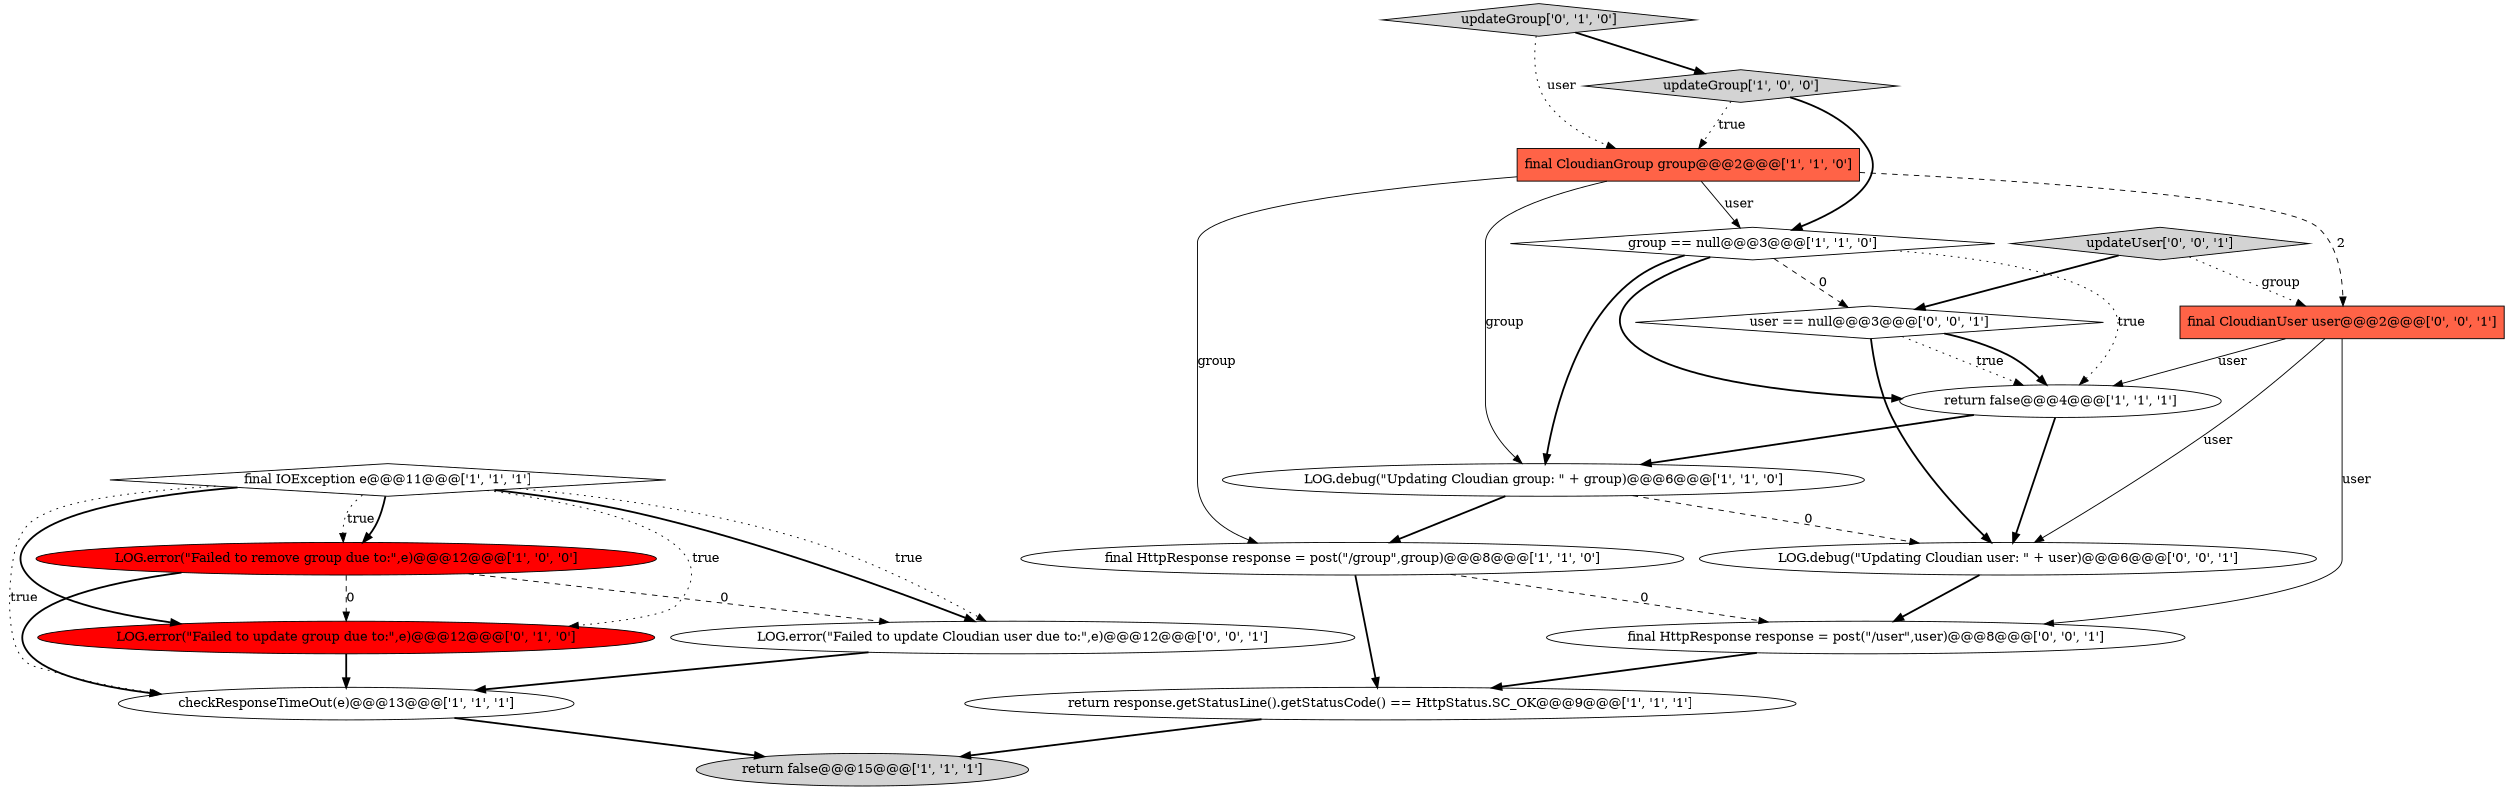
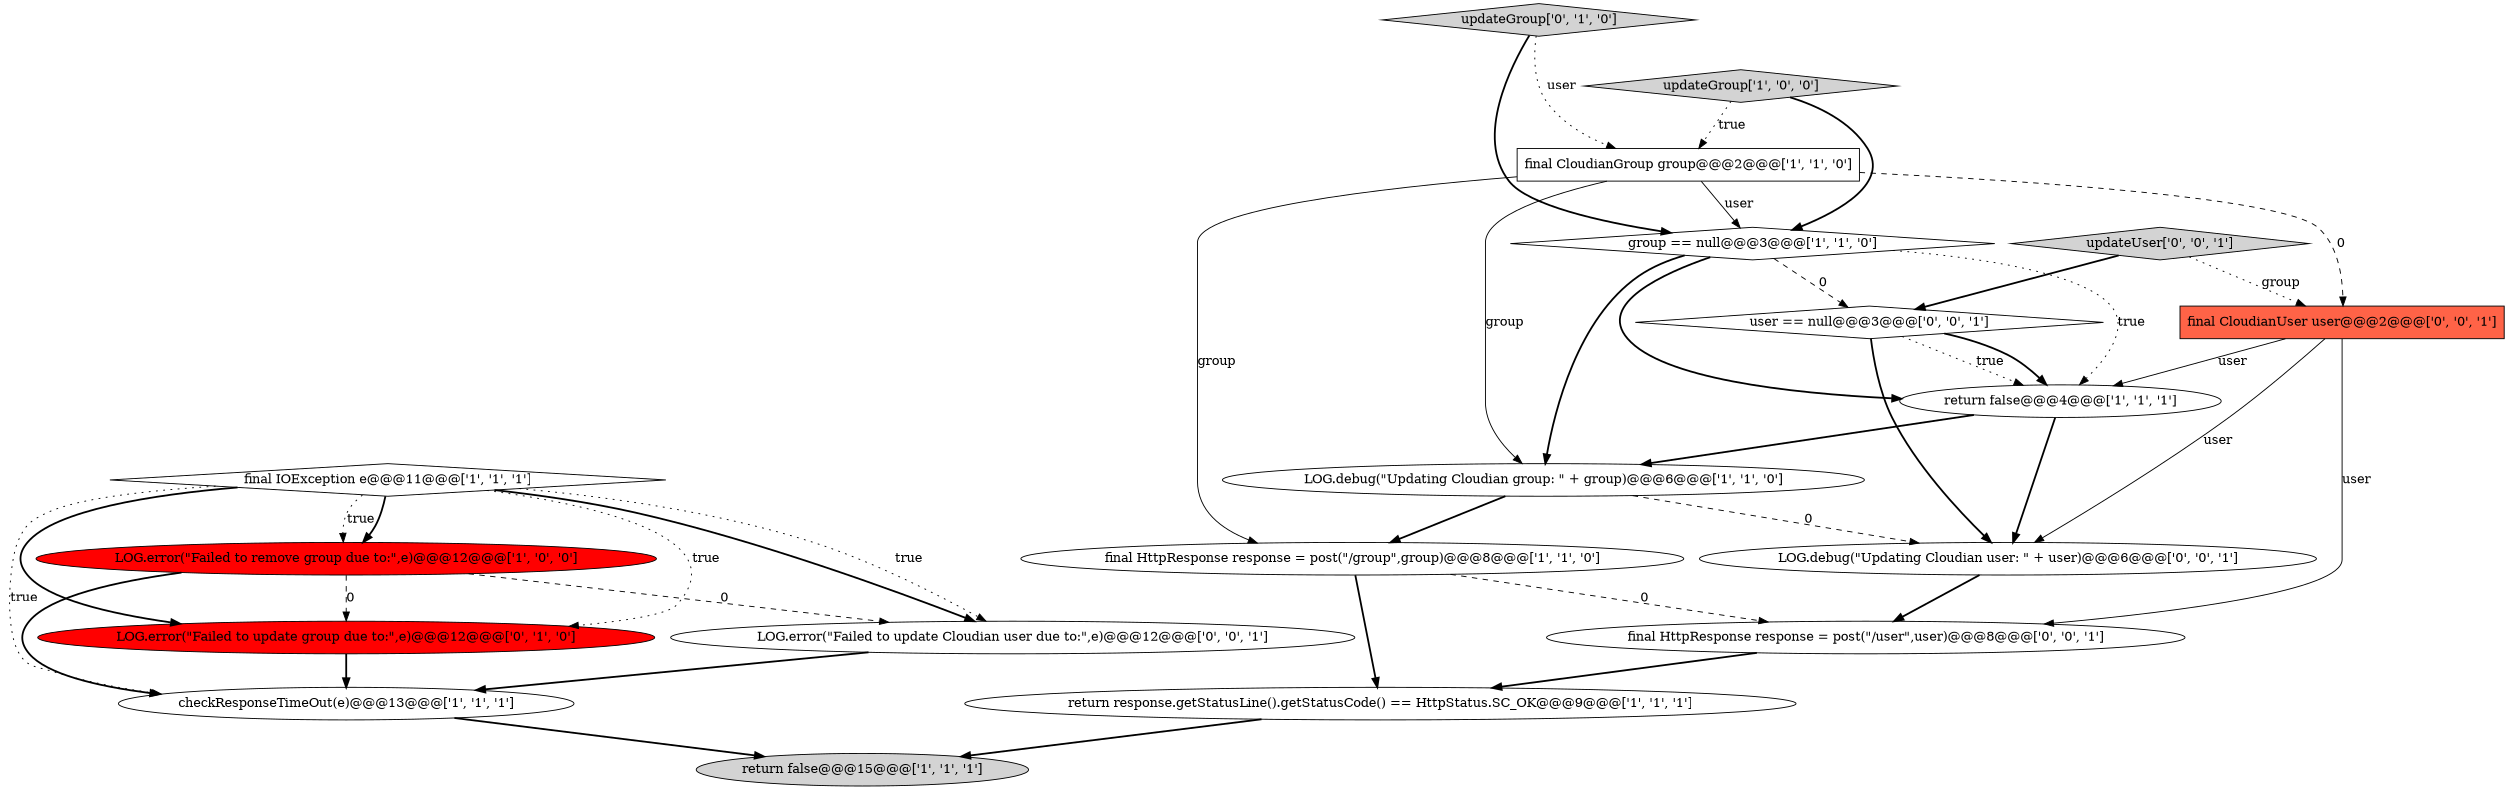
edge "updateGroup['0', '1', '0']" -> "updateGroup['1', '0', '0']": now "updateGroup['0', '1', '0']" -> "group == null@@@3@@@['1', '1', '0']"
node "final CloudianGroup group@@@2@@@['1', '1', '0']": fillcolor tomato -> white
edge "final CloudianGroup group@@@2@@@['1', '1', '0']" -> "final CloudianUser user@@@2@@@['0', '0', '1']": label "2" -> "0"
